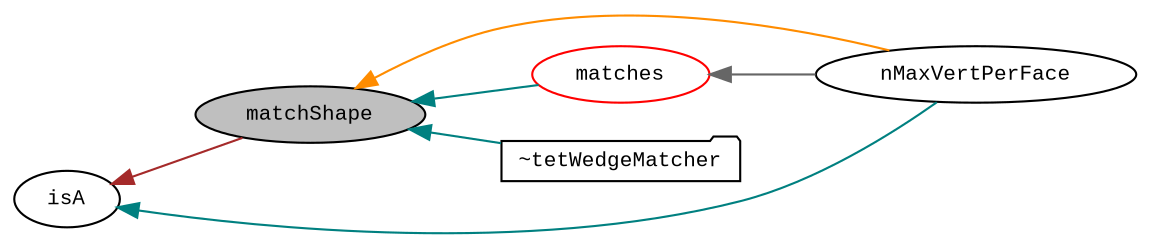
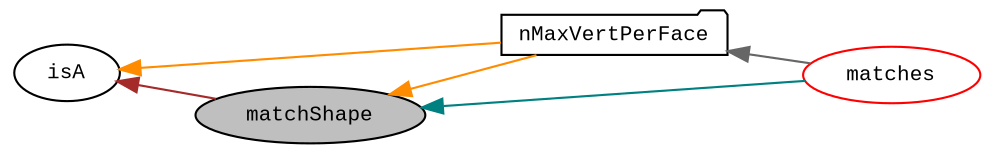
edge "nMaxVertPerFace" -> "matches": reversed
node "nMaxVertPerFace": shape ellipse -> folder
node "~tetWedgeMatcher": removed
edge "nMaxVertPerFace" -> "isA": color teal -> darkorange
